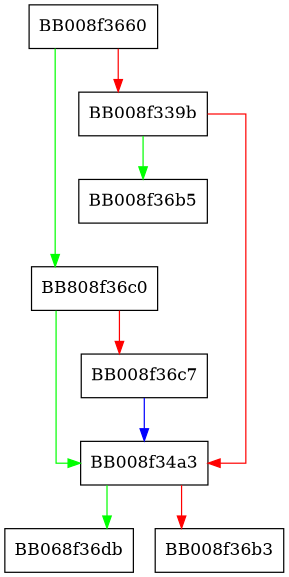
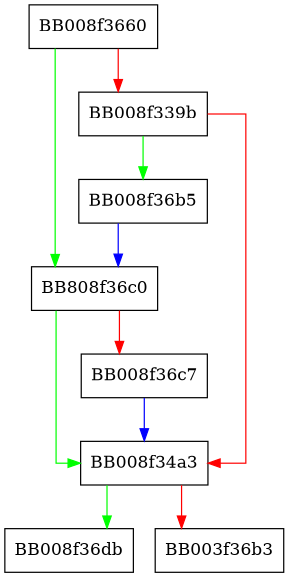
edge "BB008f36b5" -> "BB808f36c0": added
node "BB068f36db": label "BB068f36db" -> "BB008f36db"
node "BB008f36b3": label "BB008f36b3" -> "BB003f36b3"
